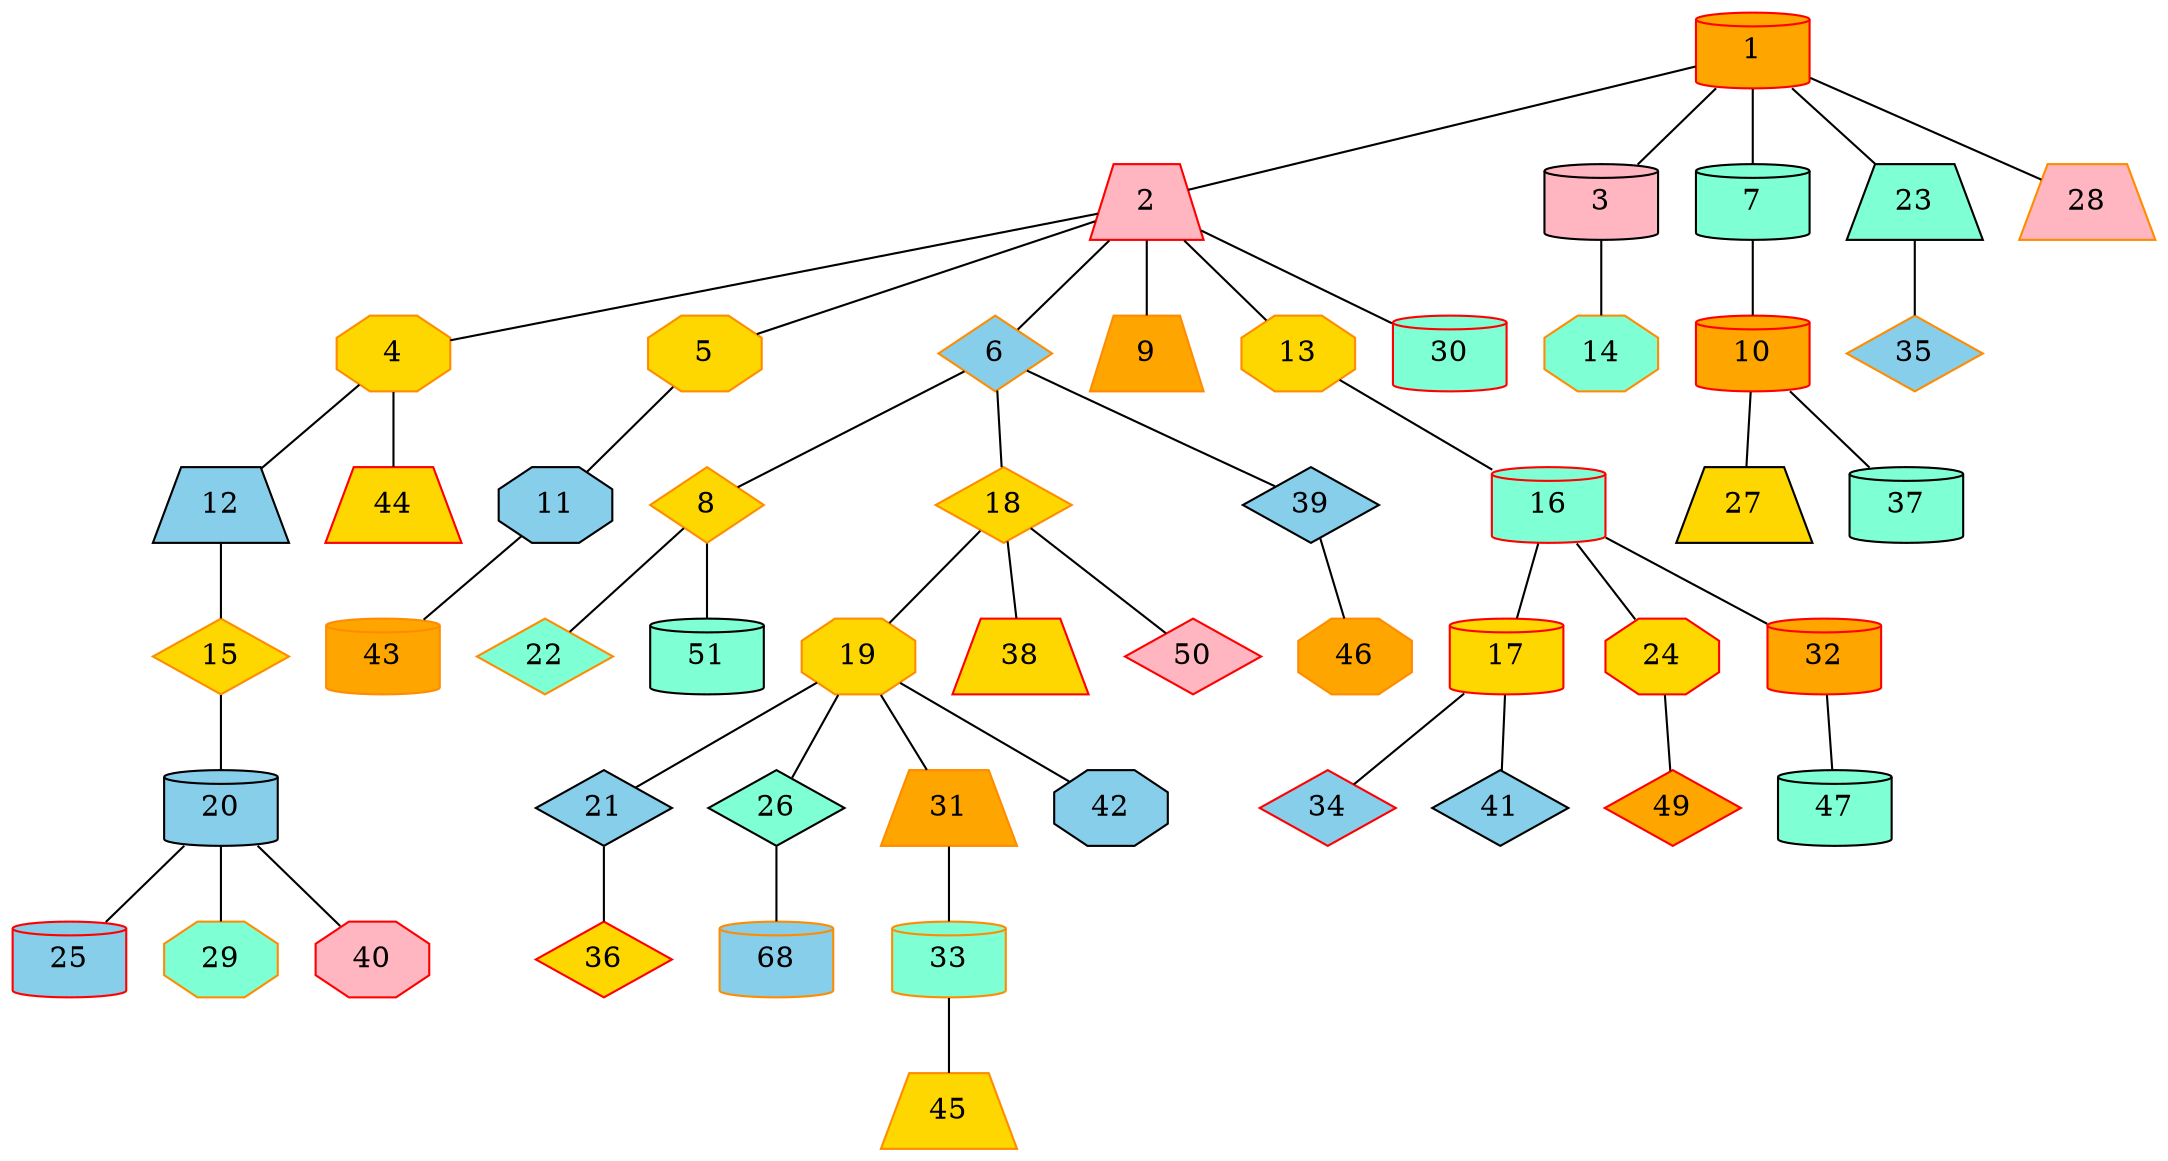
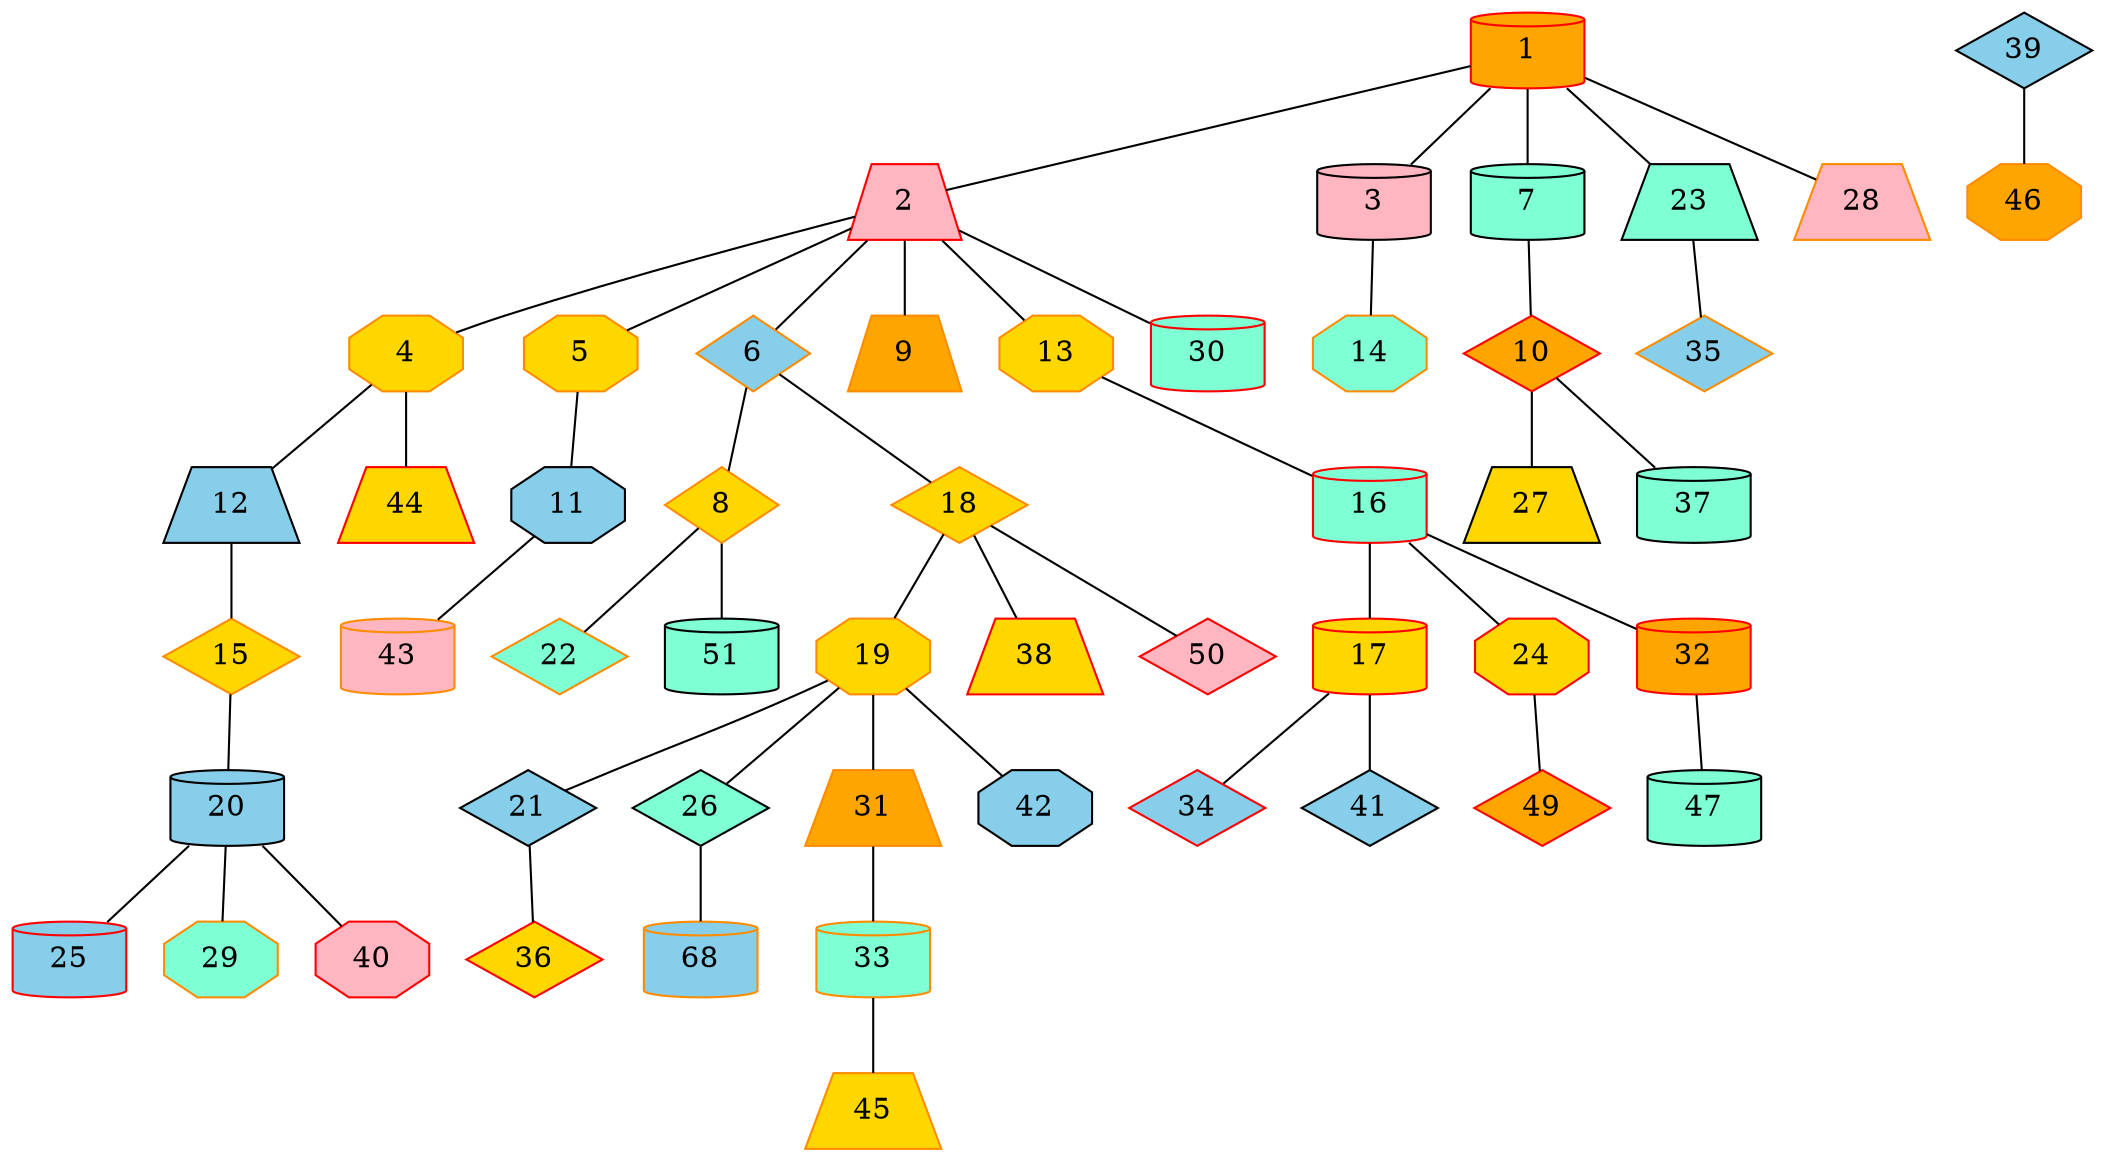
node "10": shape cylinder -> diamond
edge "6" -- "39": removed
node "43": fillcolor orange -> lightpink
